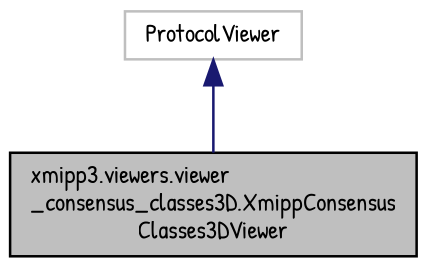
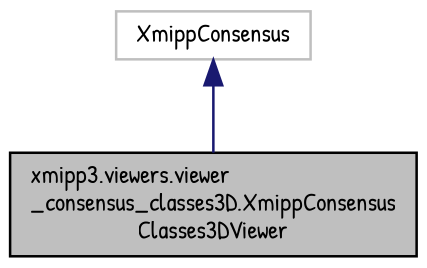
node "ProtocolViewer": label "ProtocolViewer" -> "XmippConsensus"
